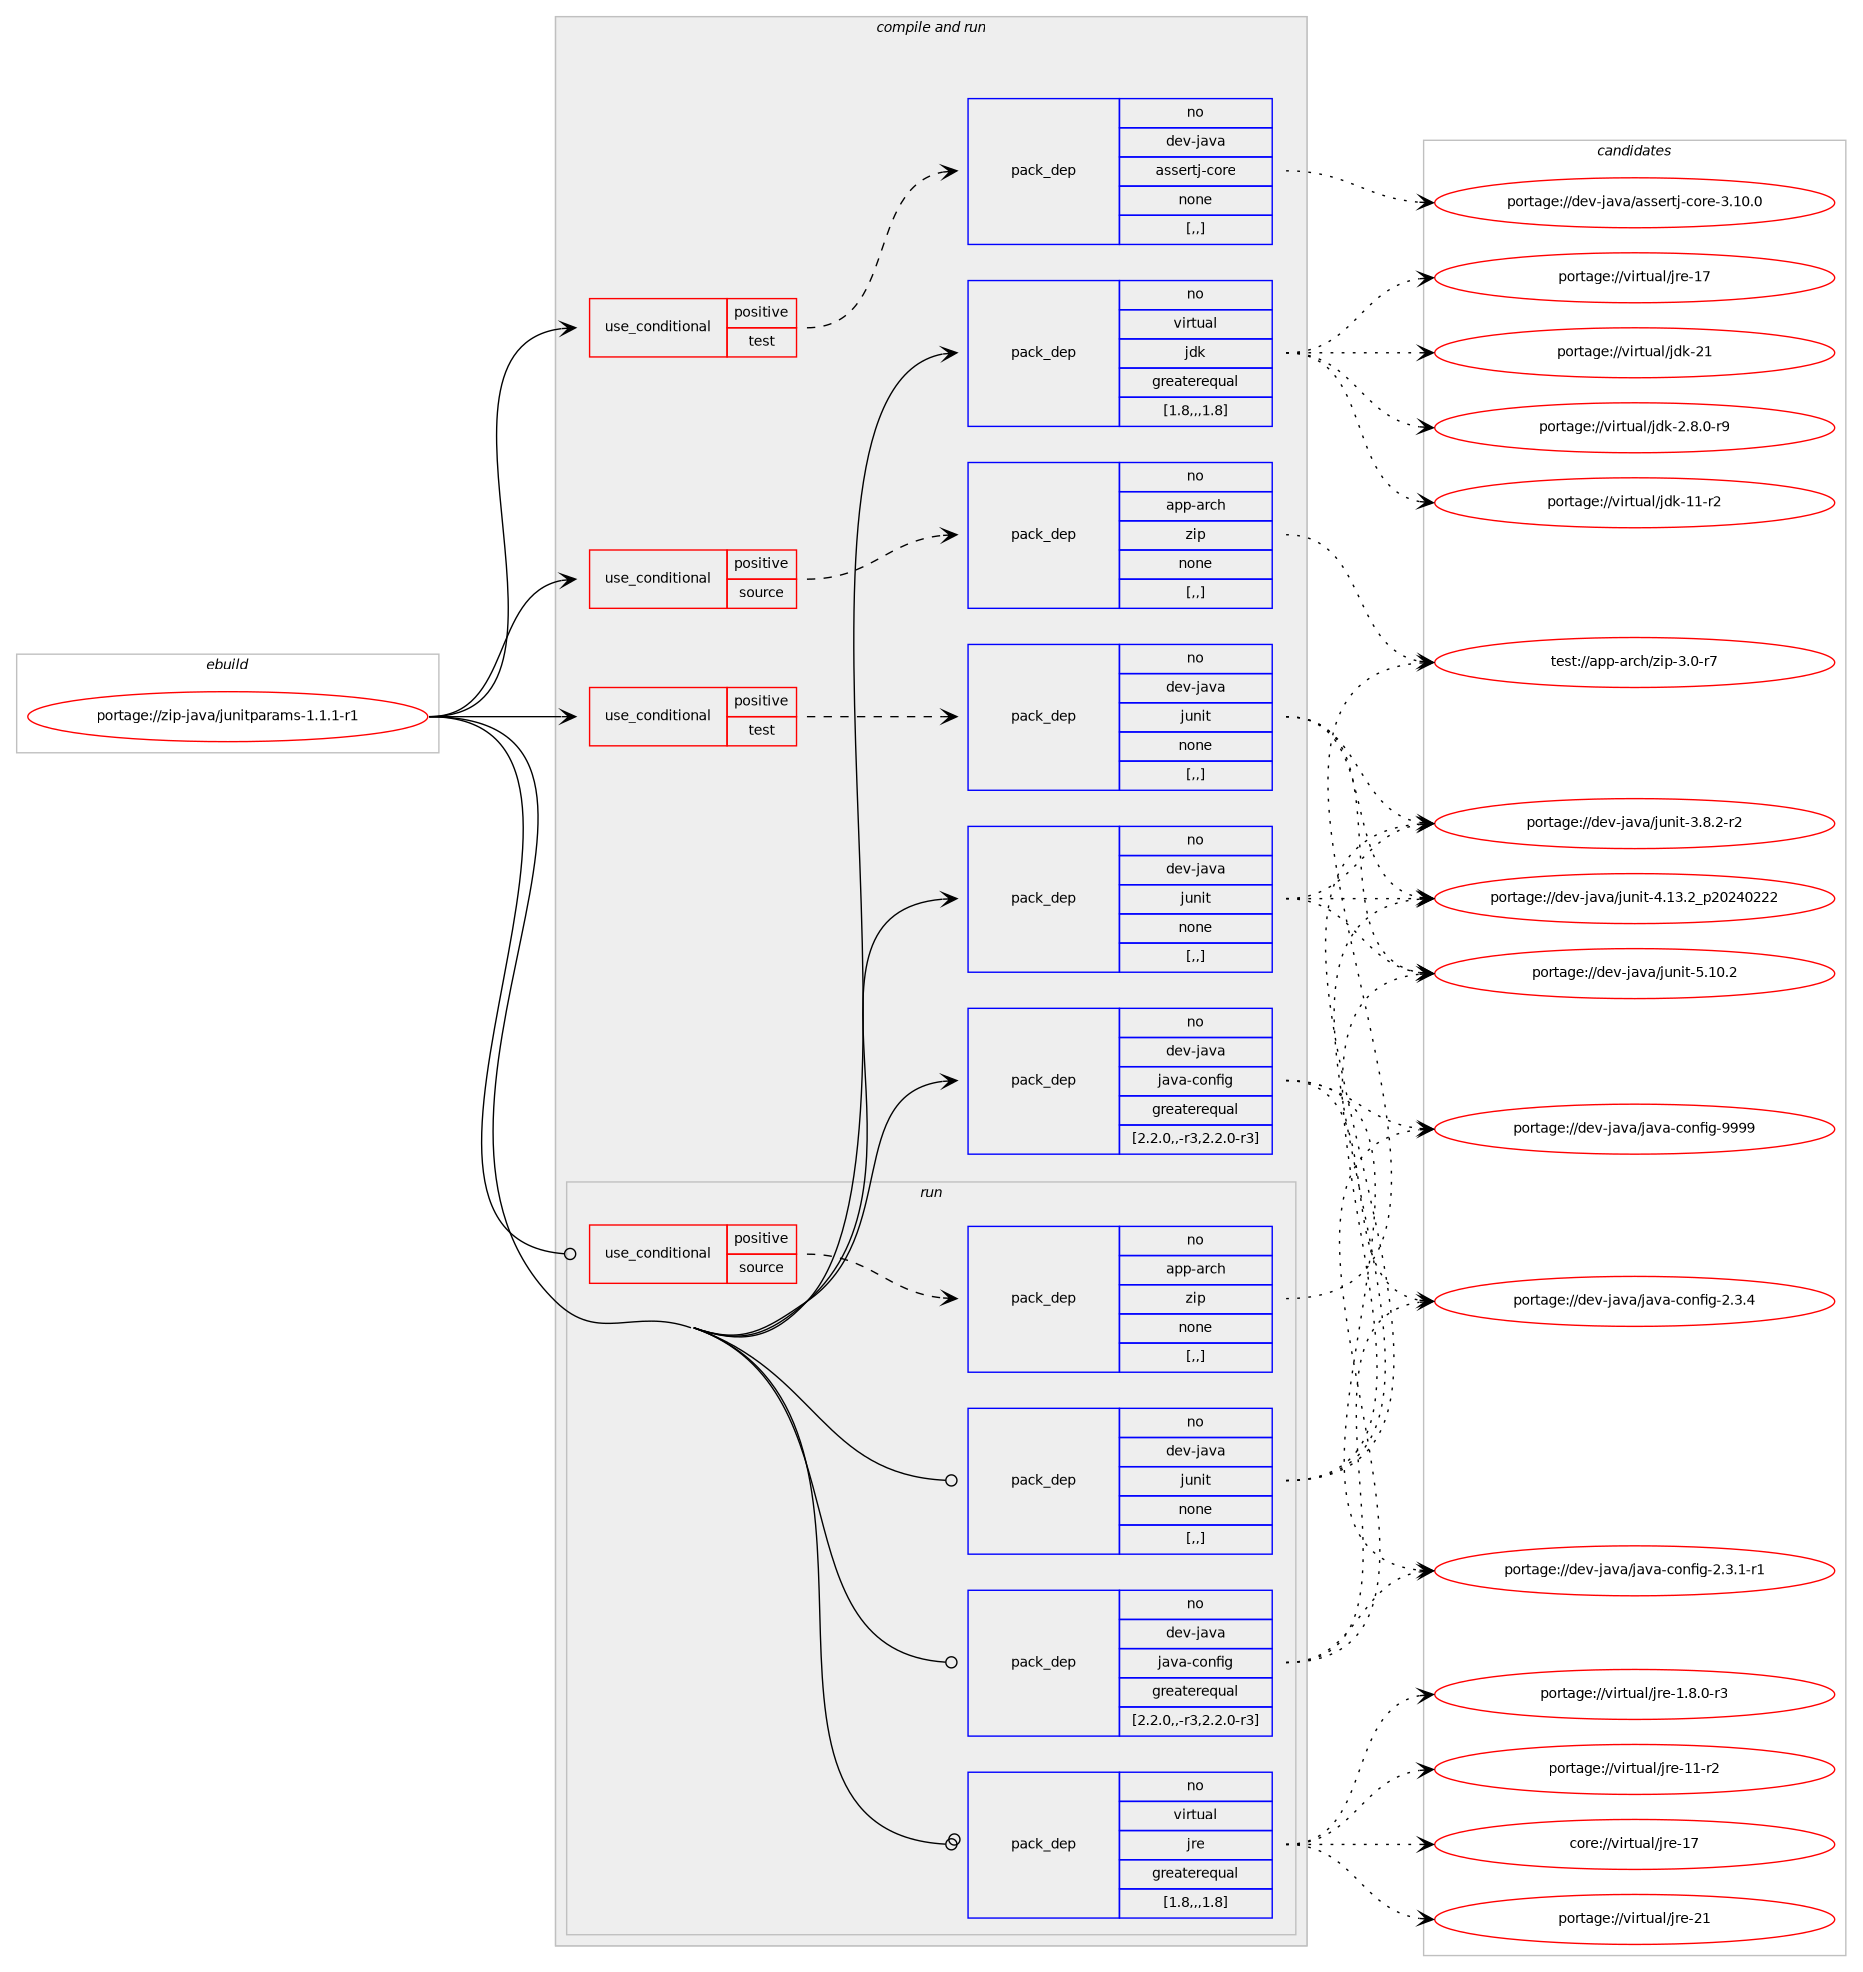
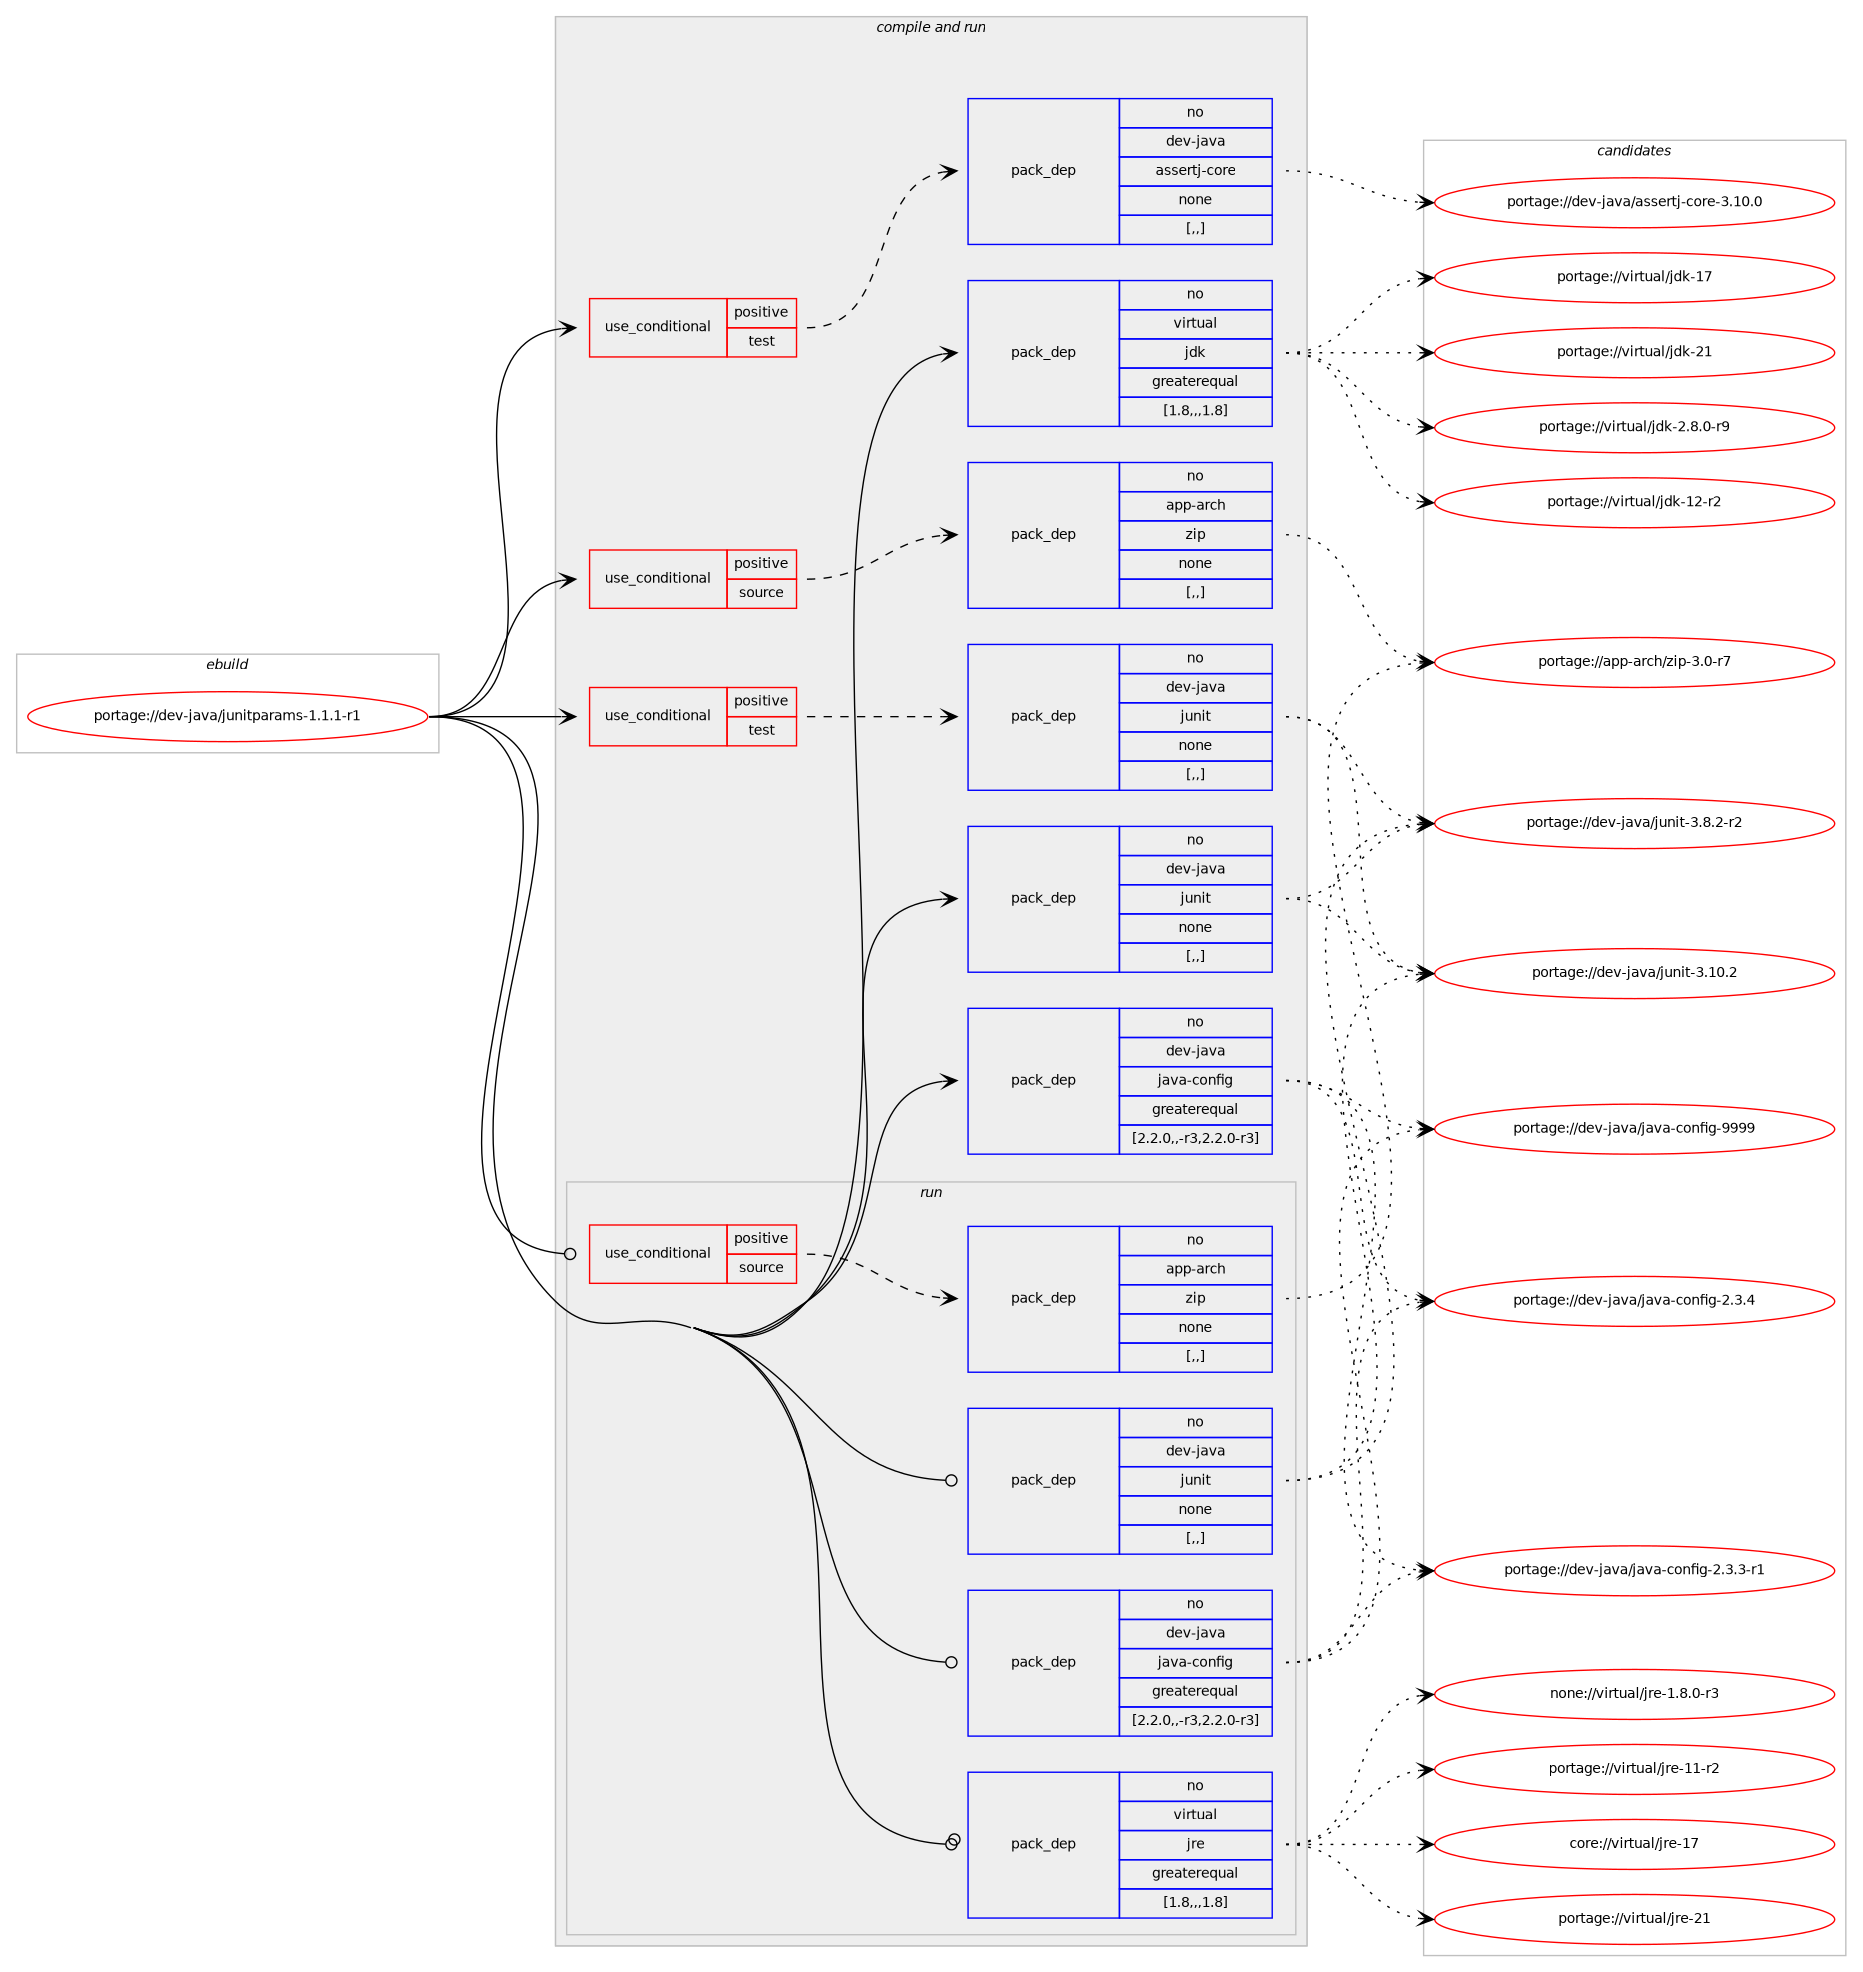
node "portage://virtual/jre-17": label "portage://virtual/jre-17" -> "portage://virtual/jdk-17"
node "portage://virtual/jdk-11-r2": label "portage://virtual/jdk-11-r2" -> "portage://virtual/jdk-12-r2"
node "test://app-arch/zip-3.0-r7": label "test://app-arch/zip-3.0-r7" -> "portage://app-arch/zip-3.0-r7"
node "portage://zip-java/junitparams-1.1.1-r1": label "portage://zip-java/junitparams-1.1.1-r1" -> "portage://dev-java/junitparams-1.1.1-r1"
node "portage://dev-java/junit-4.13.2_p20240222": removed
node "portage://dev-java/junit-5.10.2": label "portage://dev-java/junit-5.10.2" -> "portage://dev-java/junit-3.10.2"
node "portage://dev-java/java-config-2.3.1-r1": label "portage://dev-java/java-config-2.3.1-r1" -> "portage://dev-java/java-config-2.3.3-r1"
node "portage://virtual/jre-1.8.0-r3": label "portage://virtual/jre-1.8.0-r3" -> "none://virtual/jre-1.8.0-r3"
